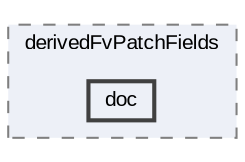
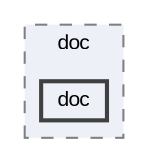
cluster "derivedFvPatchFields": label "derivedFvPatchFields" -> "doc"
